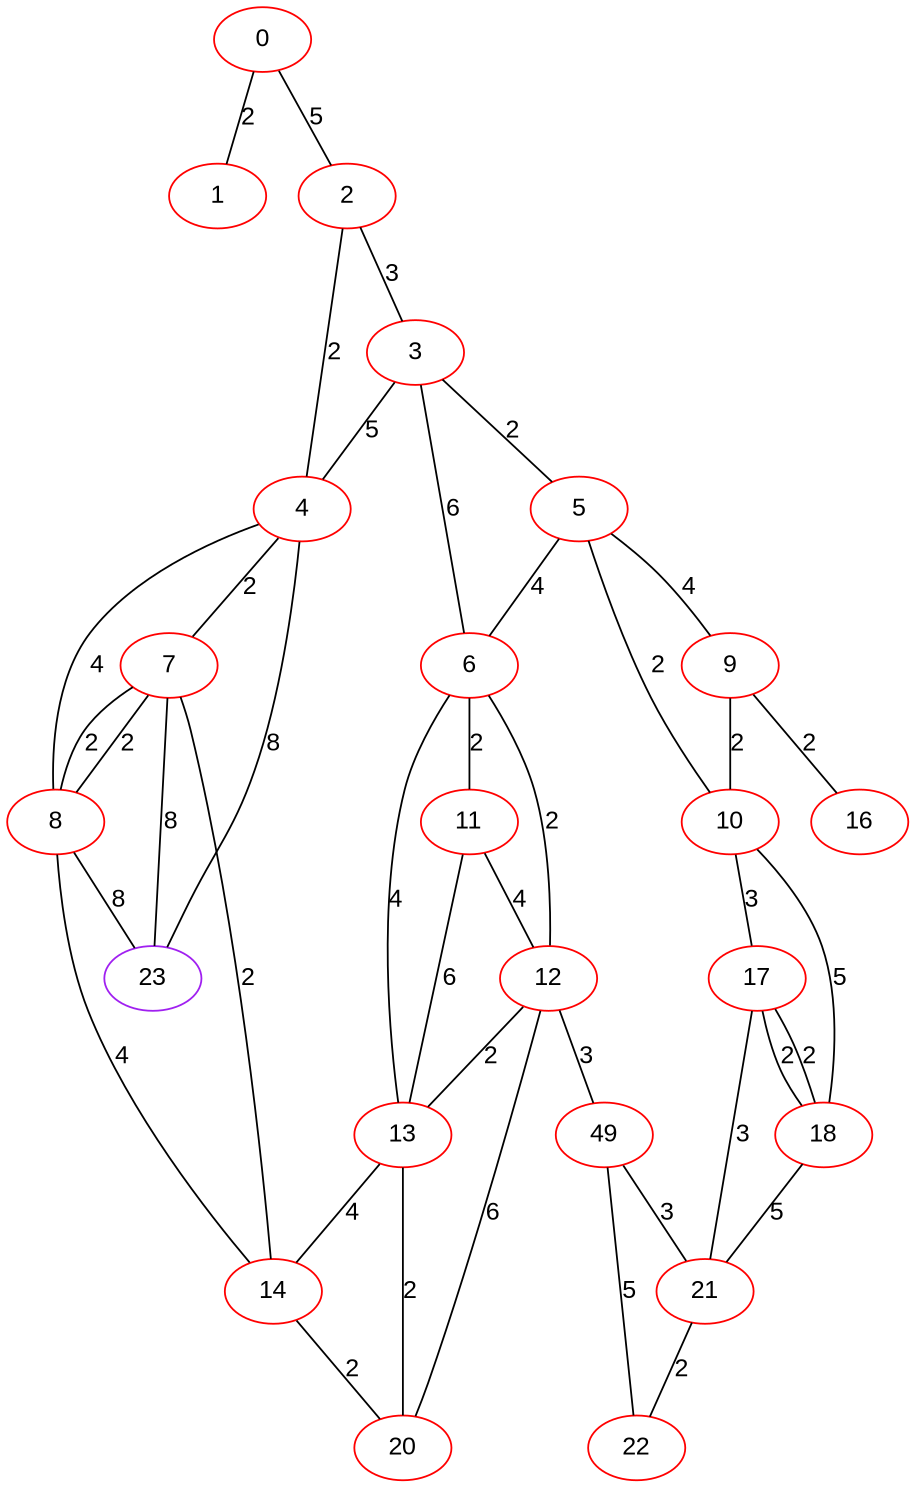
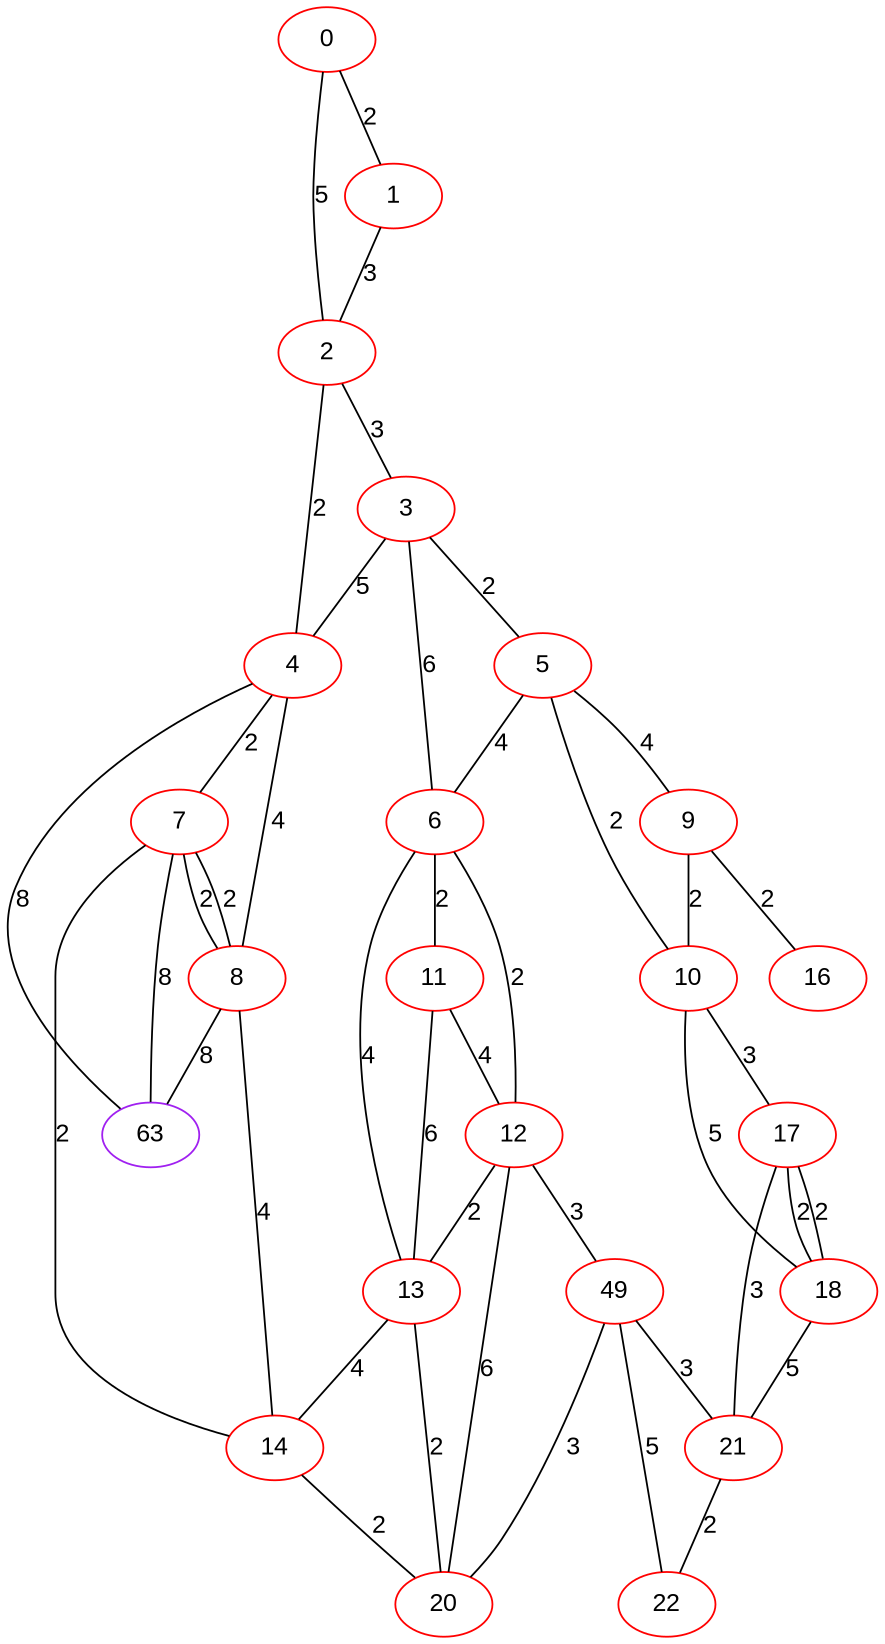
edge "1" -- "2": added, label "3"
node "23": label "23" -> "63"
edge "49" -- "20": added, label "3"
